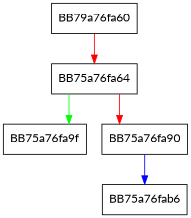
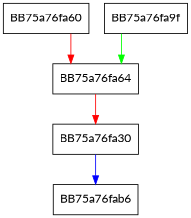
node "BB79a76fa60": label "BB79a76fa60" -> "BB75a76fa60"
edge "BB75a76fa64" -> "BB75a76fa9f": reversed
node "BB75a76fa90": label "BB75a76fa90" -> "BB75a76fa30"
